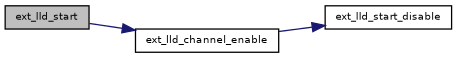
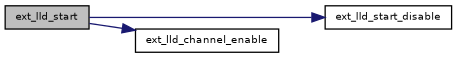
edge "ext_lld_channel_enable" -> "ext_lld_start_disable": now "ext_lld_start" -> "ext_lld_start_disable"
